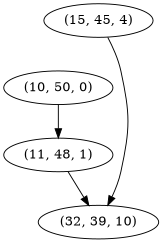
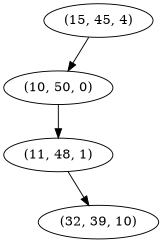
edge "(15, 45, 4)" -> "(32, 39, 10)": now "(15, 45, 4)" -> "(10, 50, 0)"
